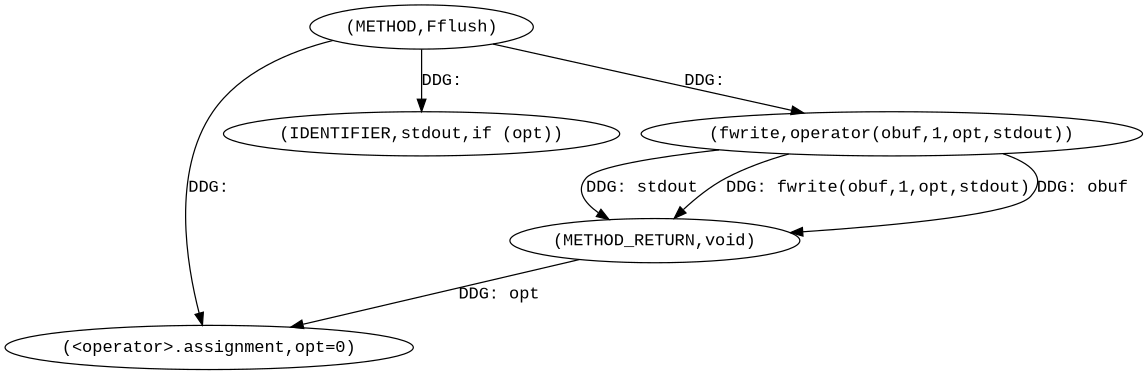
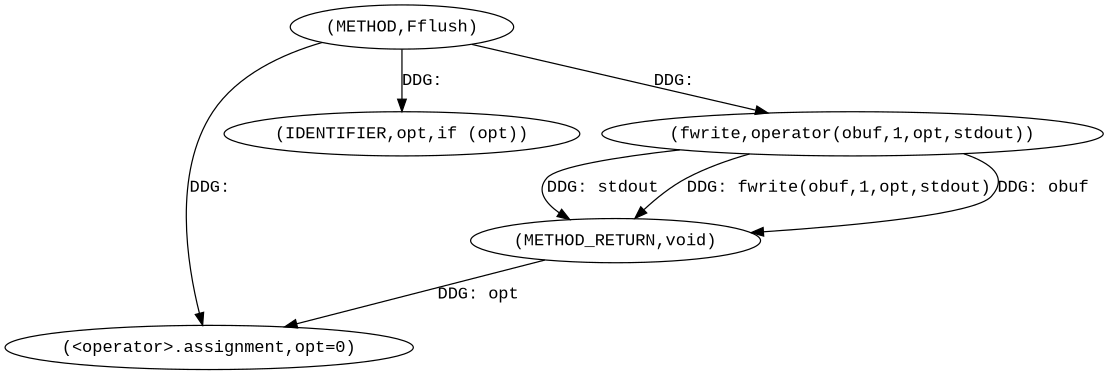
node "(IDENTIFIER,stdout,if (opt))": label "(IDENTIFIER,stdout,if (opt))" -> "(IDENTIFIER,opt,if (opt))"
